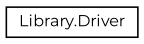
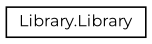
node "Library.Driver": label "Library.Driver" -> "Library.Library"
